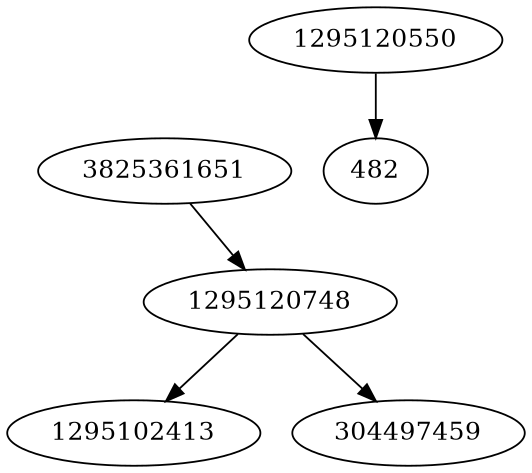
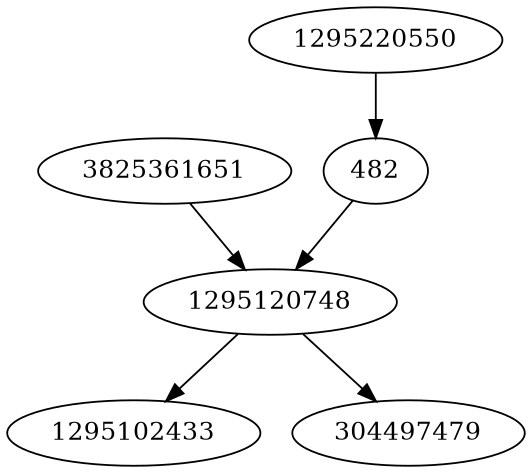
node "1295120550": label "1295120550" -> "1295220550"
edge "482" -> "1295120748": added
node "1295102413": label "1295102413" -> "1295102433"
node "304497459": label "304497459" -> "304497479"
